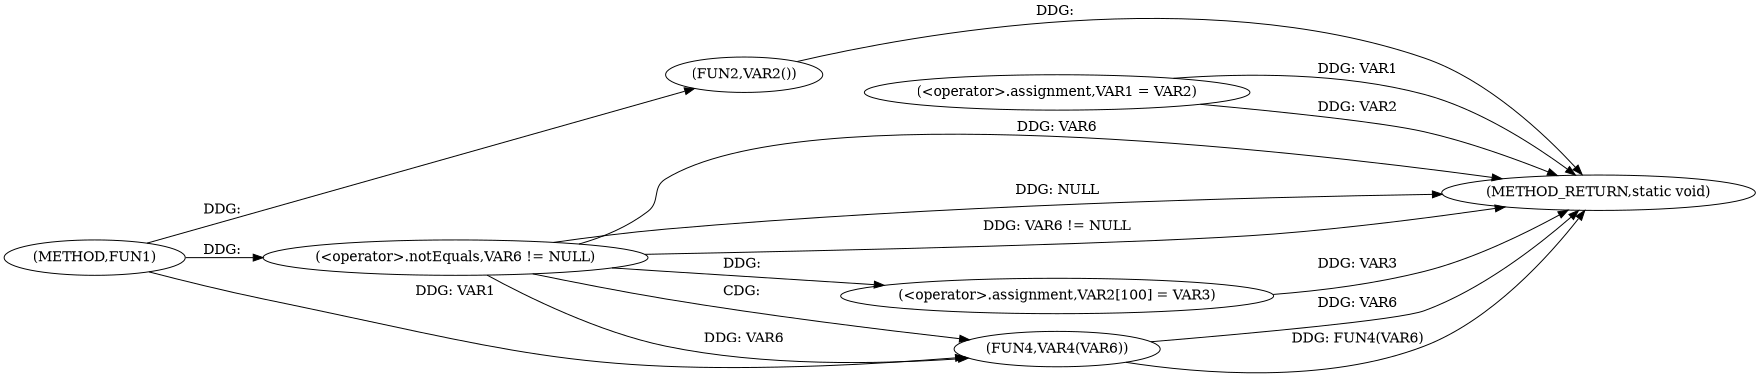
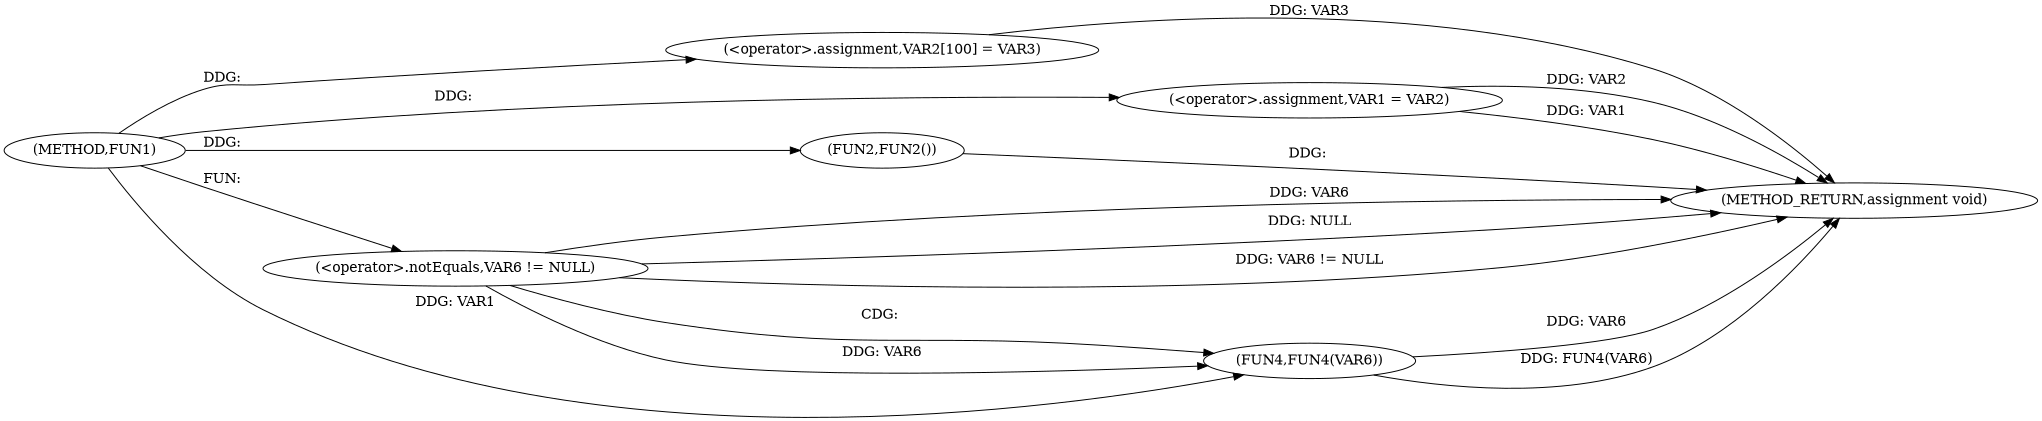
node "(FUN2,VAR2())": label "(FUN2,VAR2())" -> "(FUN2,FUN2())"
edge "(METHOD,FUN1)" -> "(<operator>.assignment,VAR1 = VAR2)": added, label "DDG:"
node "(METHOD_RETURN,static void)": label "(METHOD_RETURN,static void)" -> "(METHOD_RETURN,assignment void)"
edge "(METHOD,FUN1)" -> "(<operator>.notEquals,VAR6 != NULL)": label "DDG: " -> "FUN: "
edge "(<operator>.notEquals,VAR6 != NULL)" -> "(<operator>.assignment,VAR2[100] = VAR3)": now "(METHOD,FUN1)" -> "(<operator>.assignment,VAR2[100] = VAR3)"
node "(FUN4,VAR4(VAR6))": label "(FUN4,VAR4(VAR6))" -> "(FUN4,FUN4(VAR6))"
